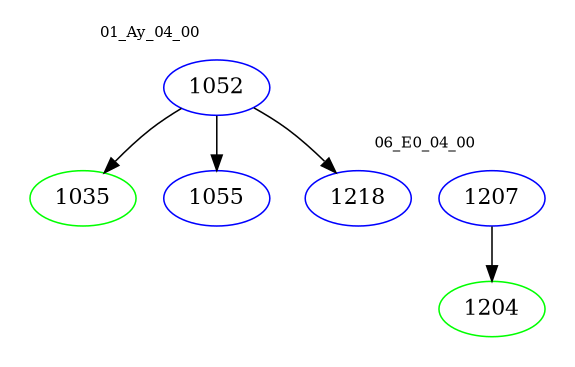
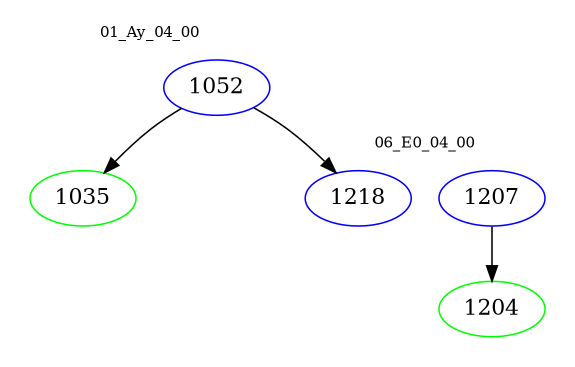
node "1055": removed
